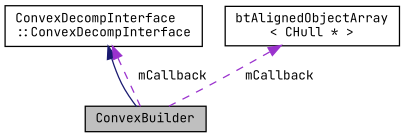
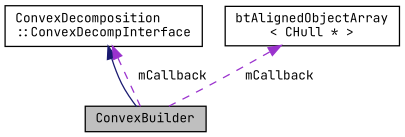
node "ConvexDecompInterface ::ConvexDecompInterface": label "ConvexDecompInterface ::ConvexDecompInterface" -> "ConvexDecomposition ::ConvexDecompInterface"
